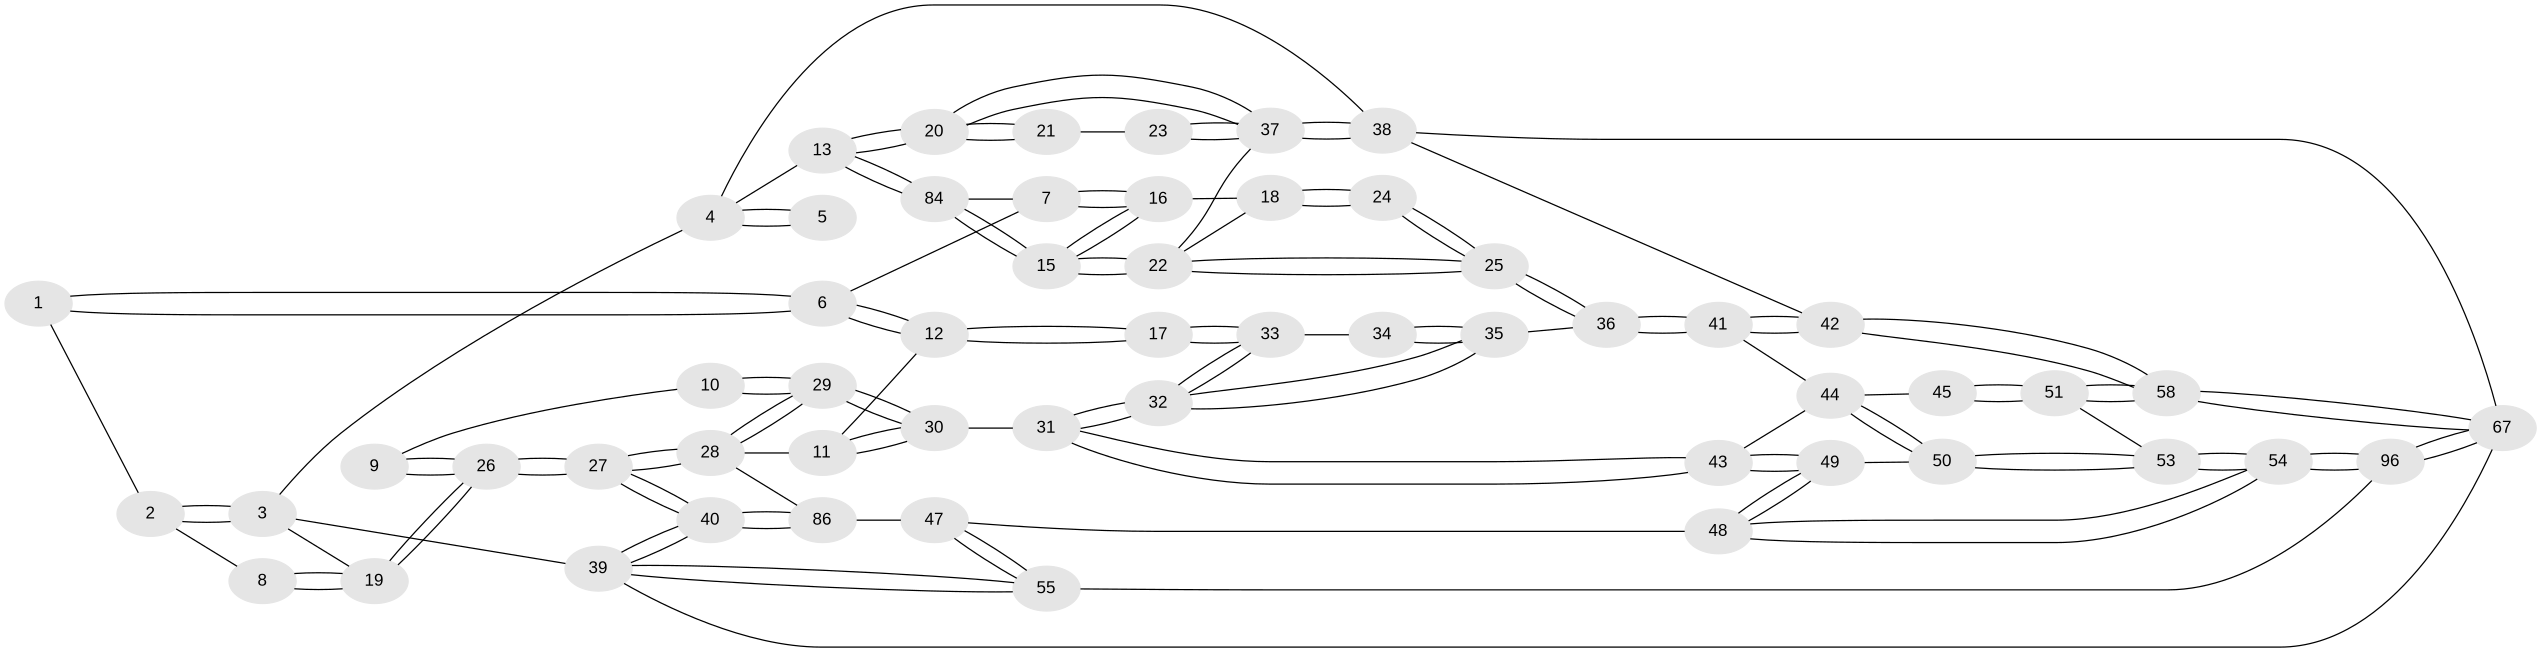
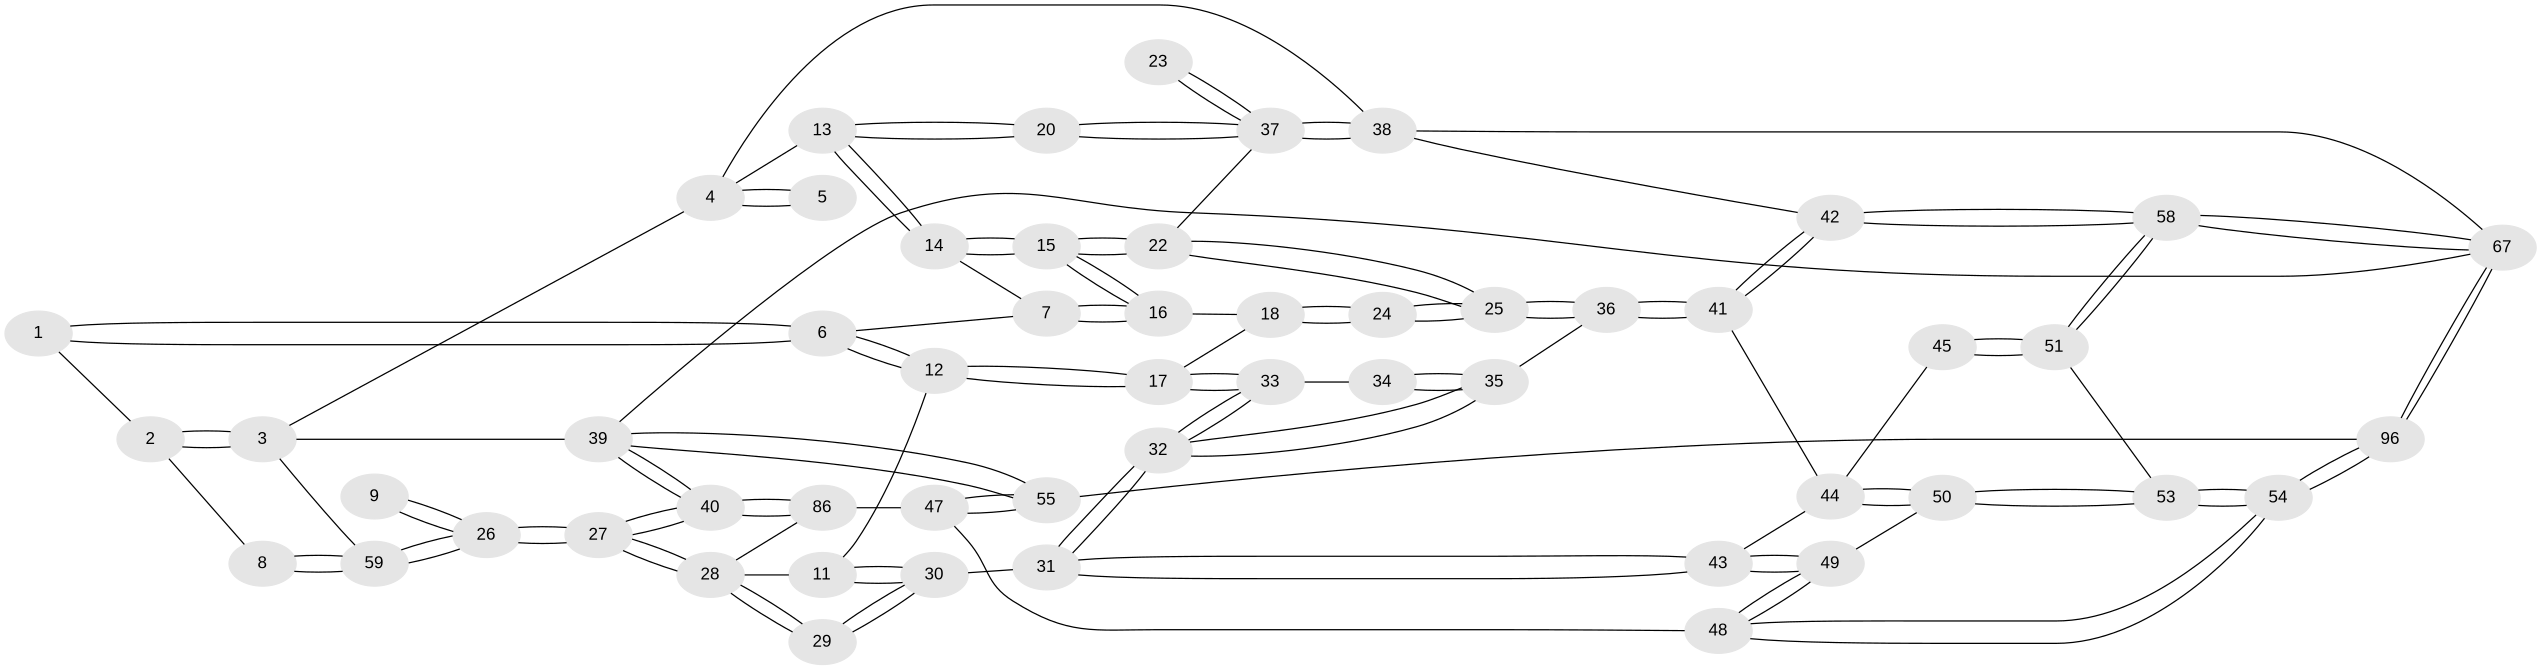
node "21": removed
node "84": label "84" -> "14"
edge "18" -- "22": now "18" -- "17"
node "10": removed
node "19": label "19" -> "59"
